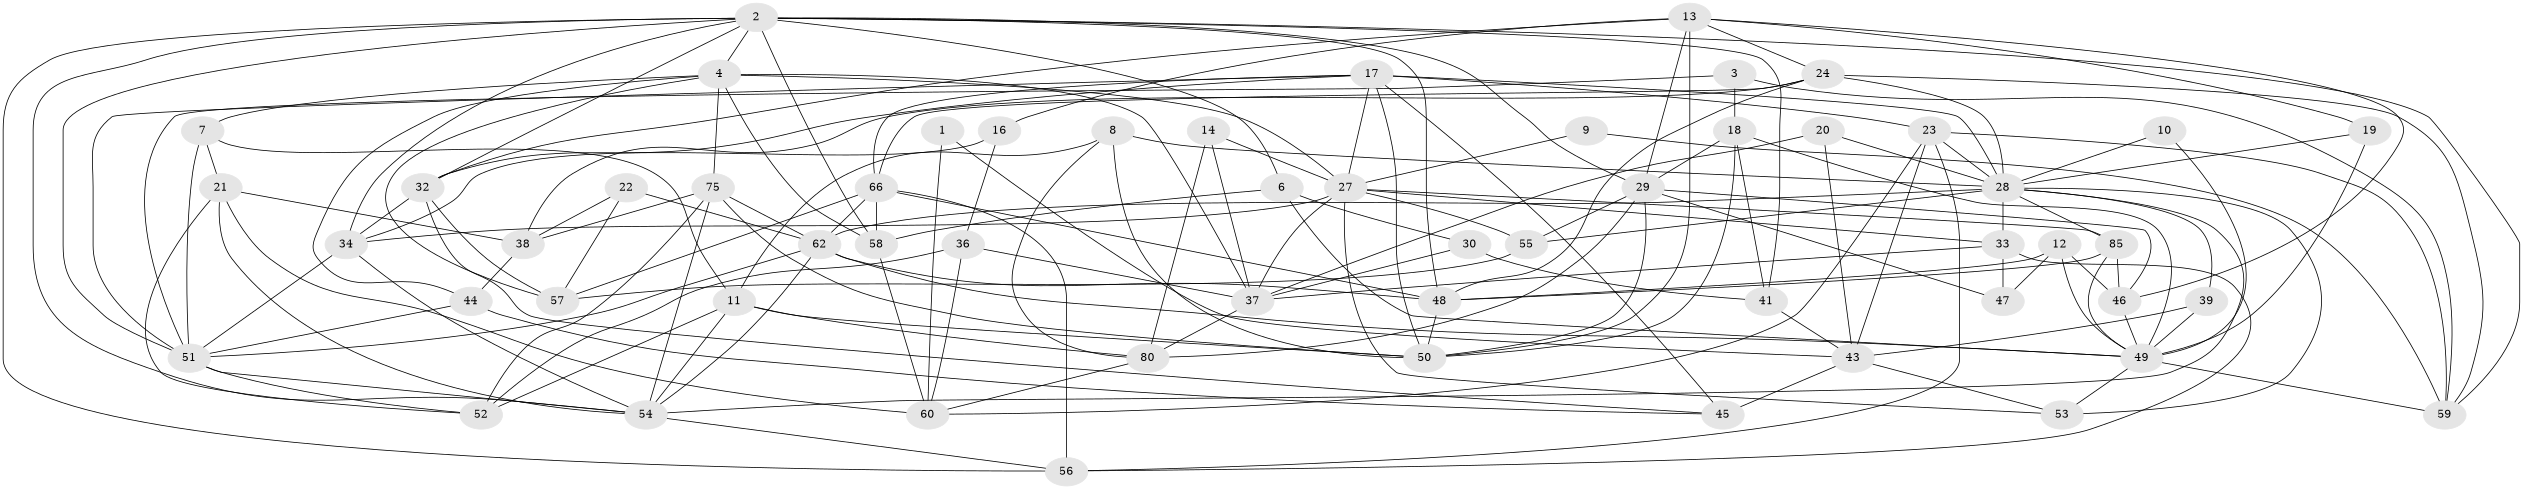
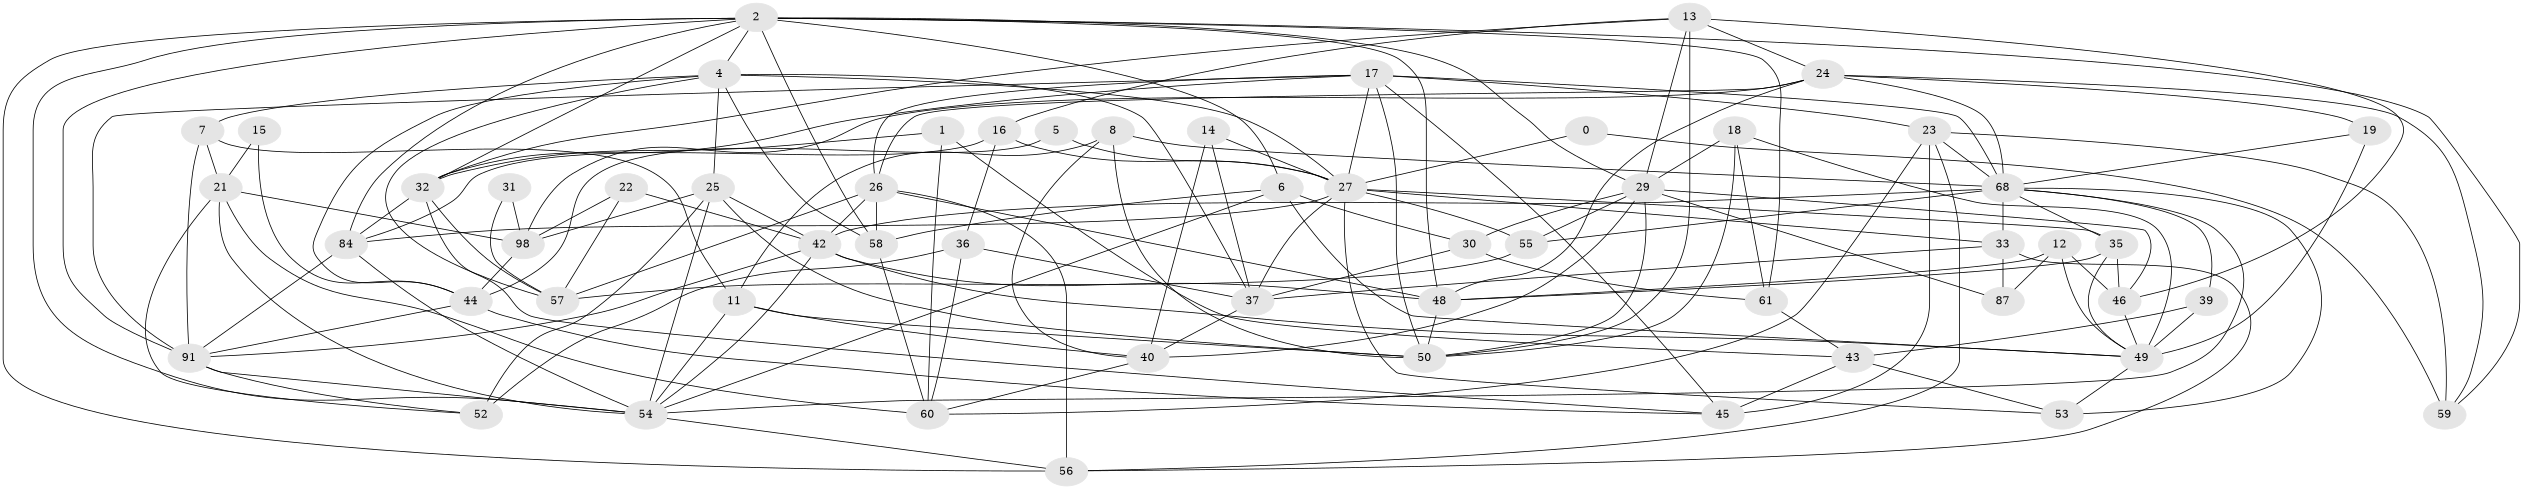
edge "13" -- "19": now "24" -- "19"
node "3": removed
node "15": added
node "5": added
node "9": label "9" -> "0"
node "20": removed
node "10": removed
edge "1" -- "32": added
edge "16" -- "27": added
node "31": added
node "75": label "75" -> "25"
node "66": label "66" -> "26"
node "28": label "28" -> "68"
edge "29" -- "30": added
node "34": label "34" -> "84"
node "38": label "38" -> "98"
node "62": label "62" -> "42"
edge "23" -- "43": now "23" -- "45"
node "85": label "85" -> "35"
edge "6" -- "54": added
node "41": label "41" -> "61"
node "47": label "47" -> "87"
node "51": label "51" -> "91"
edge "11" -- "52": removed
node "80": label "80" -> "40"
edge "49" -- "59": removed
